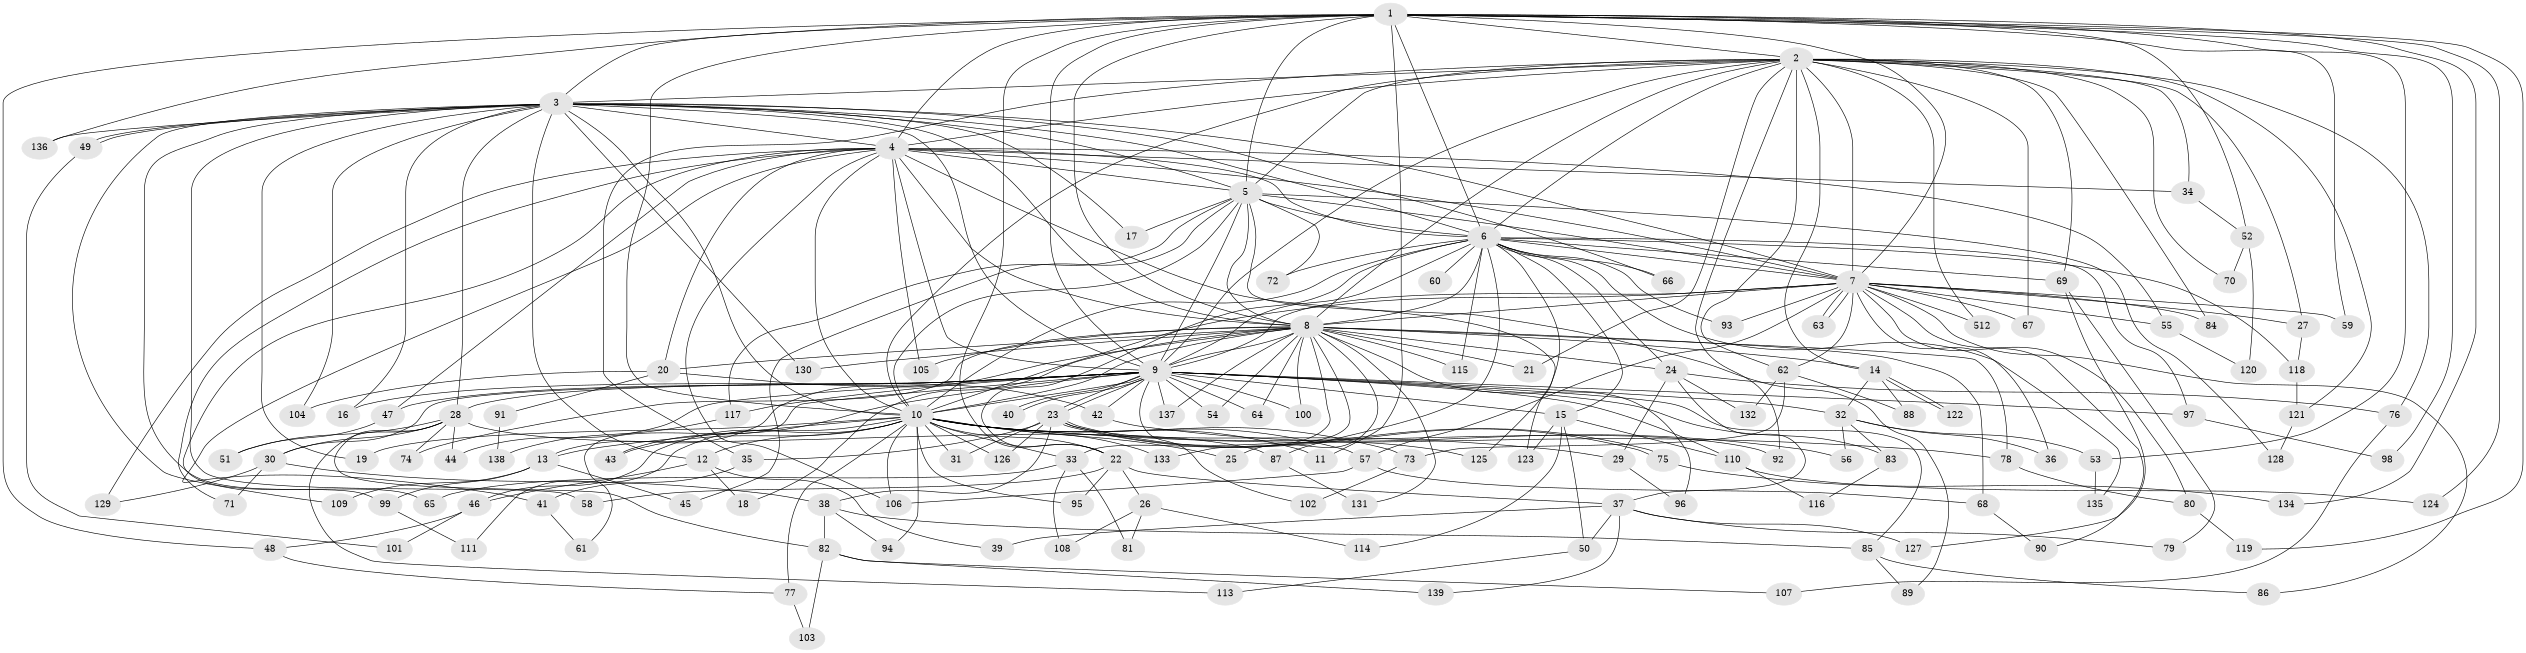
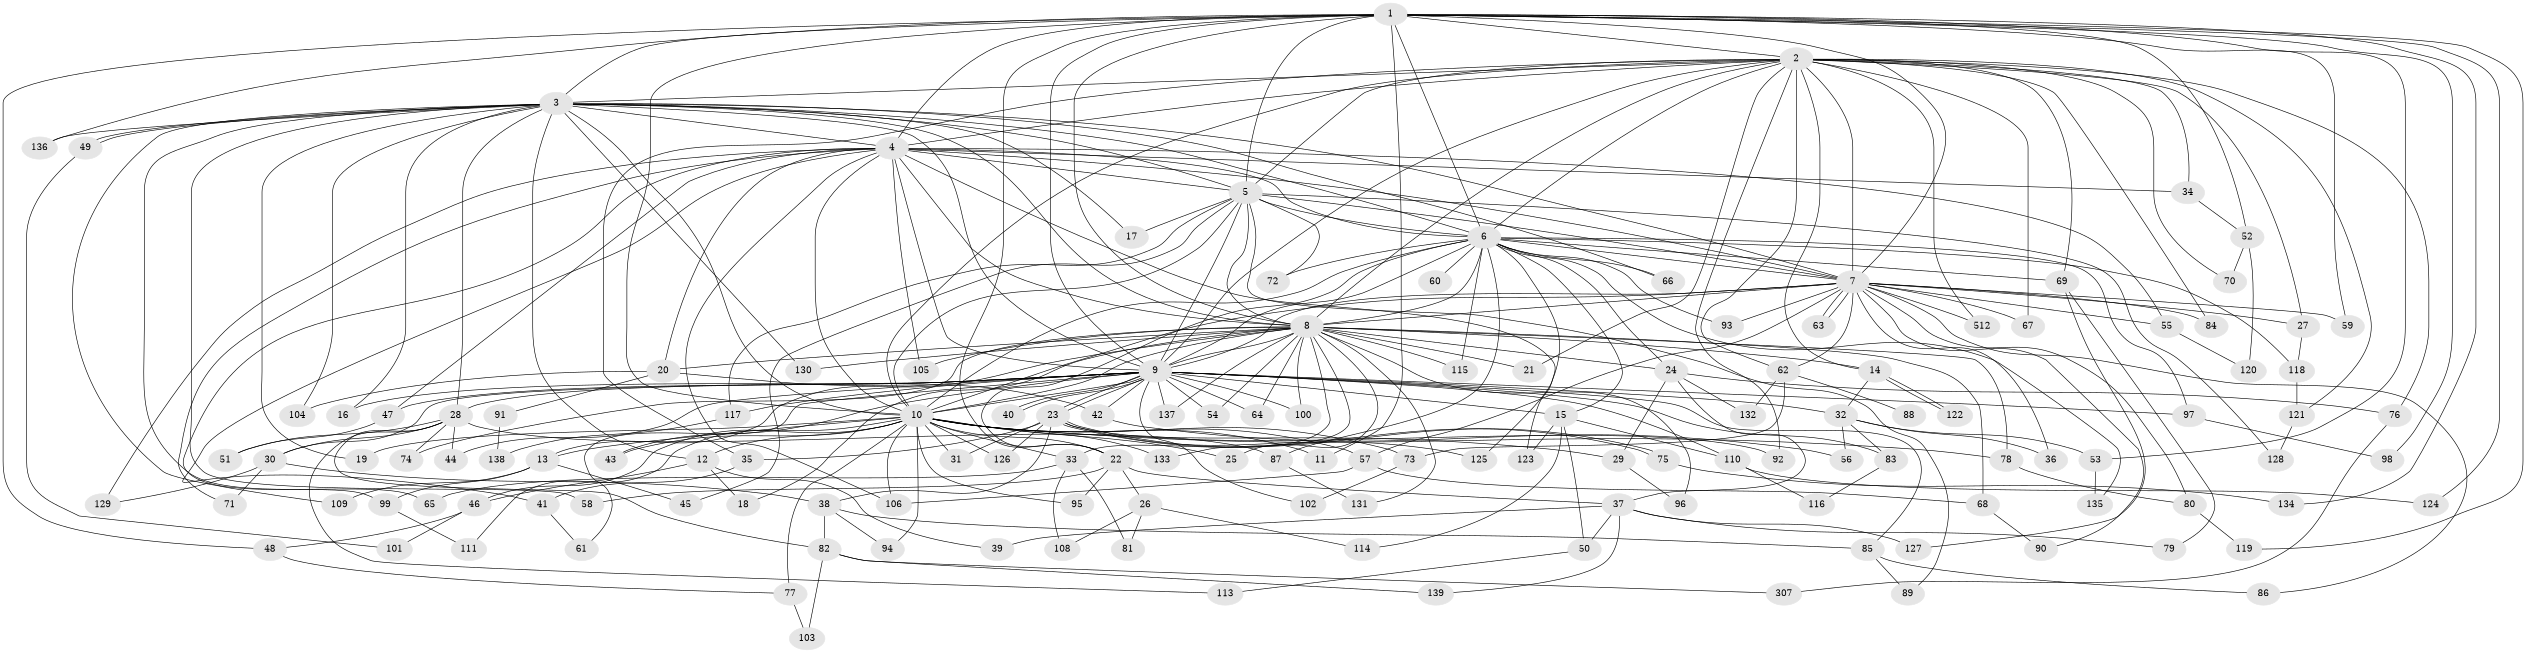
edge "14" -- "88": removed
node "107": label "107" -> "307"
